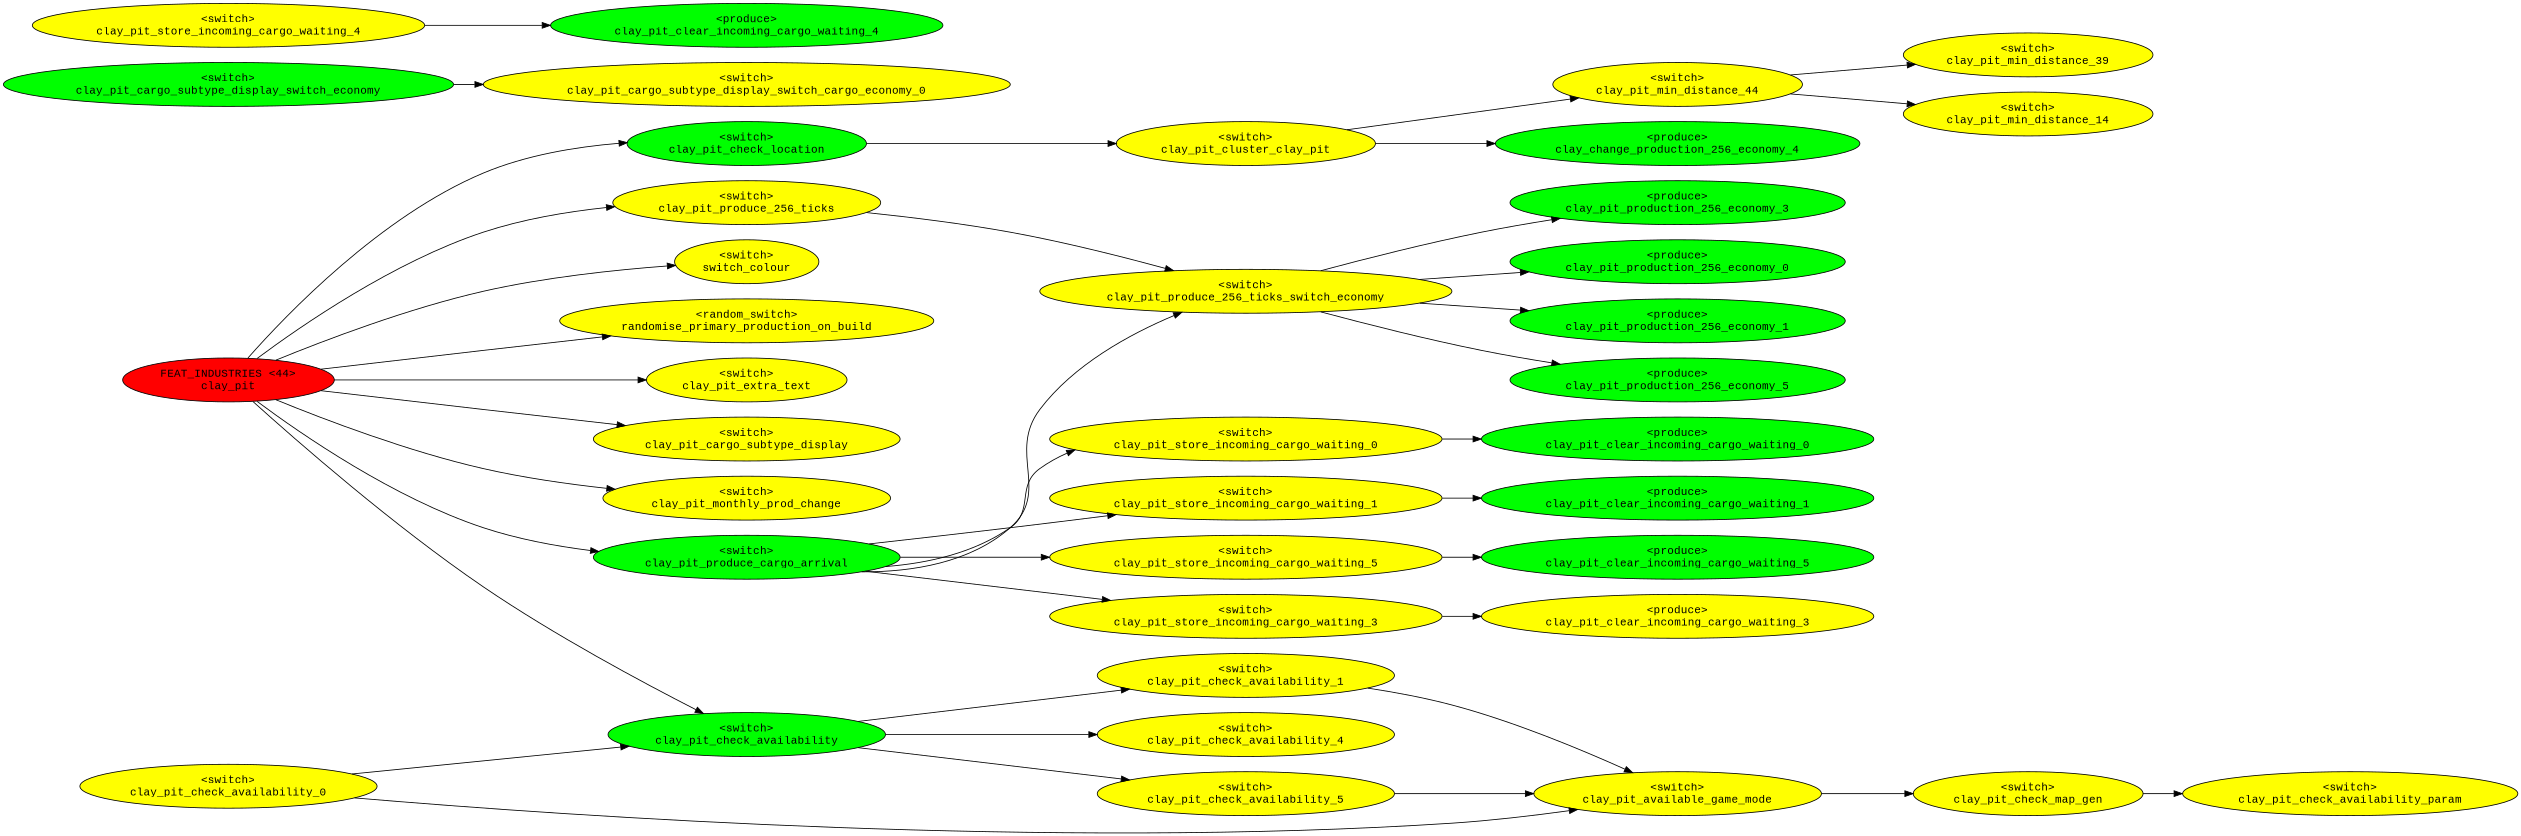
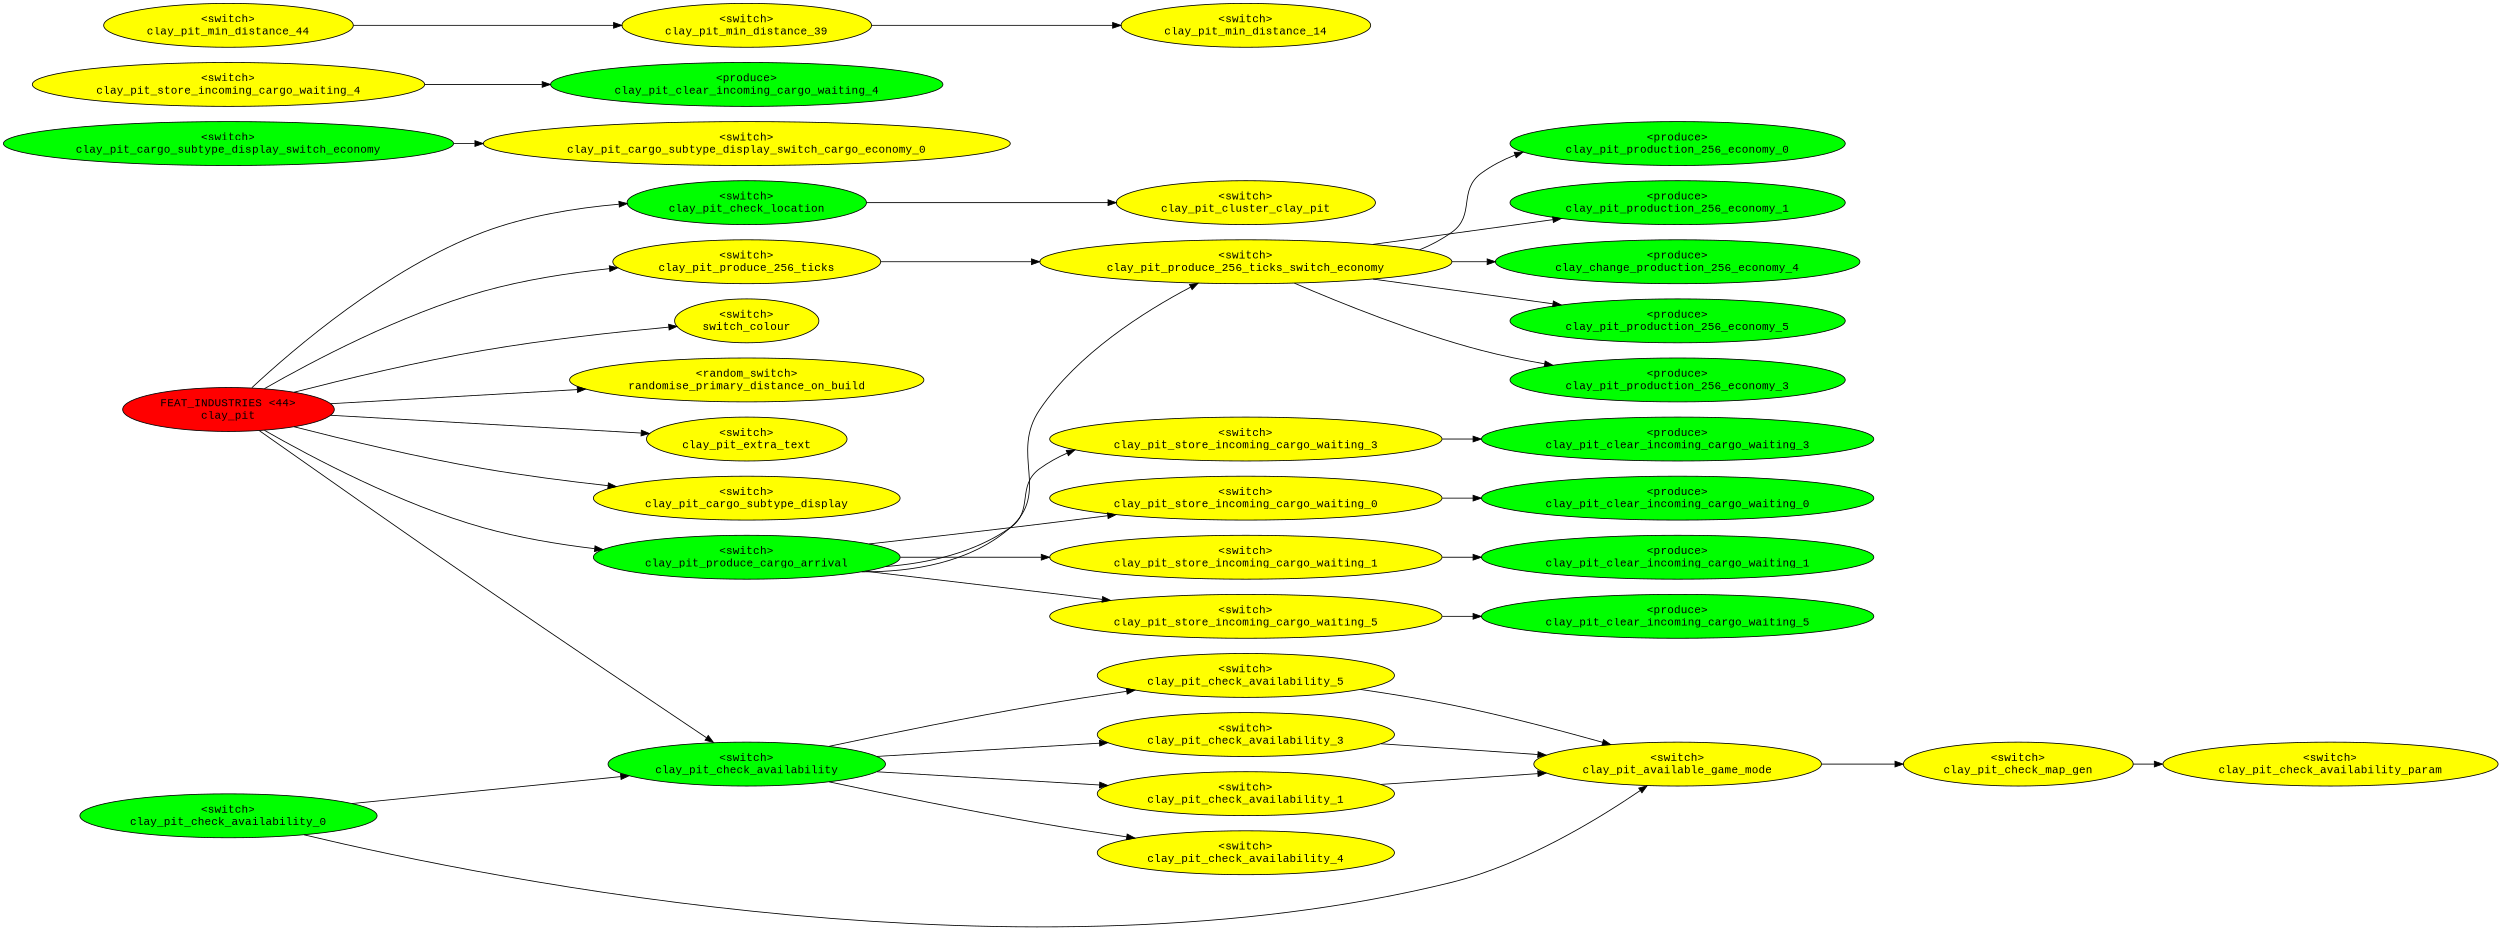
edge "<switch> clay_pit_min_distance_44" -> "<switch> clay_pit_min_distance_14": now "<switch> clay_pit_min_distance_39" -> "<switch> clay_pit_min_distance_14"
edge "<switch> clay_pit_cluster_clay_pit" -> "<switch> clay_pit_min_distance_44": removed
edge "<switch> clay_pit_cluster_clay_pit" -> "<produce> clay_change_production_256_economy_4": now "<switch> clay_pit_produce_256_ticks_switch_economy" -> "<produce> clay_change_production_256_economy_4"
node "<random_switch> randomise_primary_production_on_build": label "<random_switch> randomise_primary_production_on_build" -> "<random_switch> randomise_primary_distance_on_build"
node "<switch> clay_pit_monthly_prod_change": removed
node "<produce> clay_pit_clear_incoming_cargo_waiting_3": fillcolor yellow -> green
node "<switch> clay_pit_check_availability_3": added
node "<switch> clay_pit_check_availability_0": fillcolor yellow -> green
